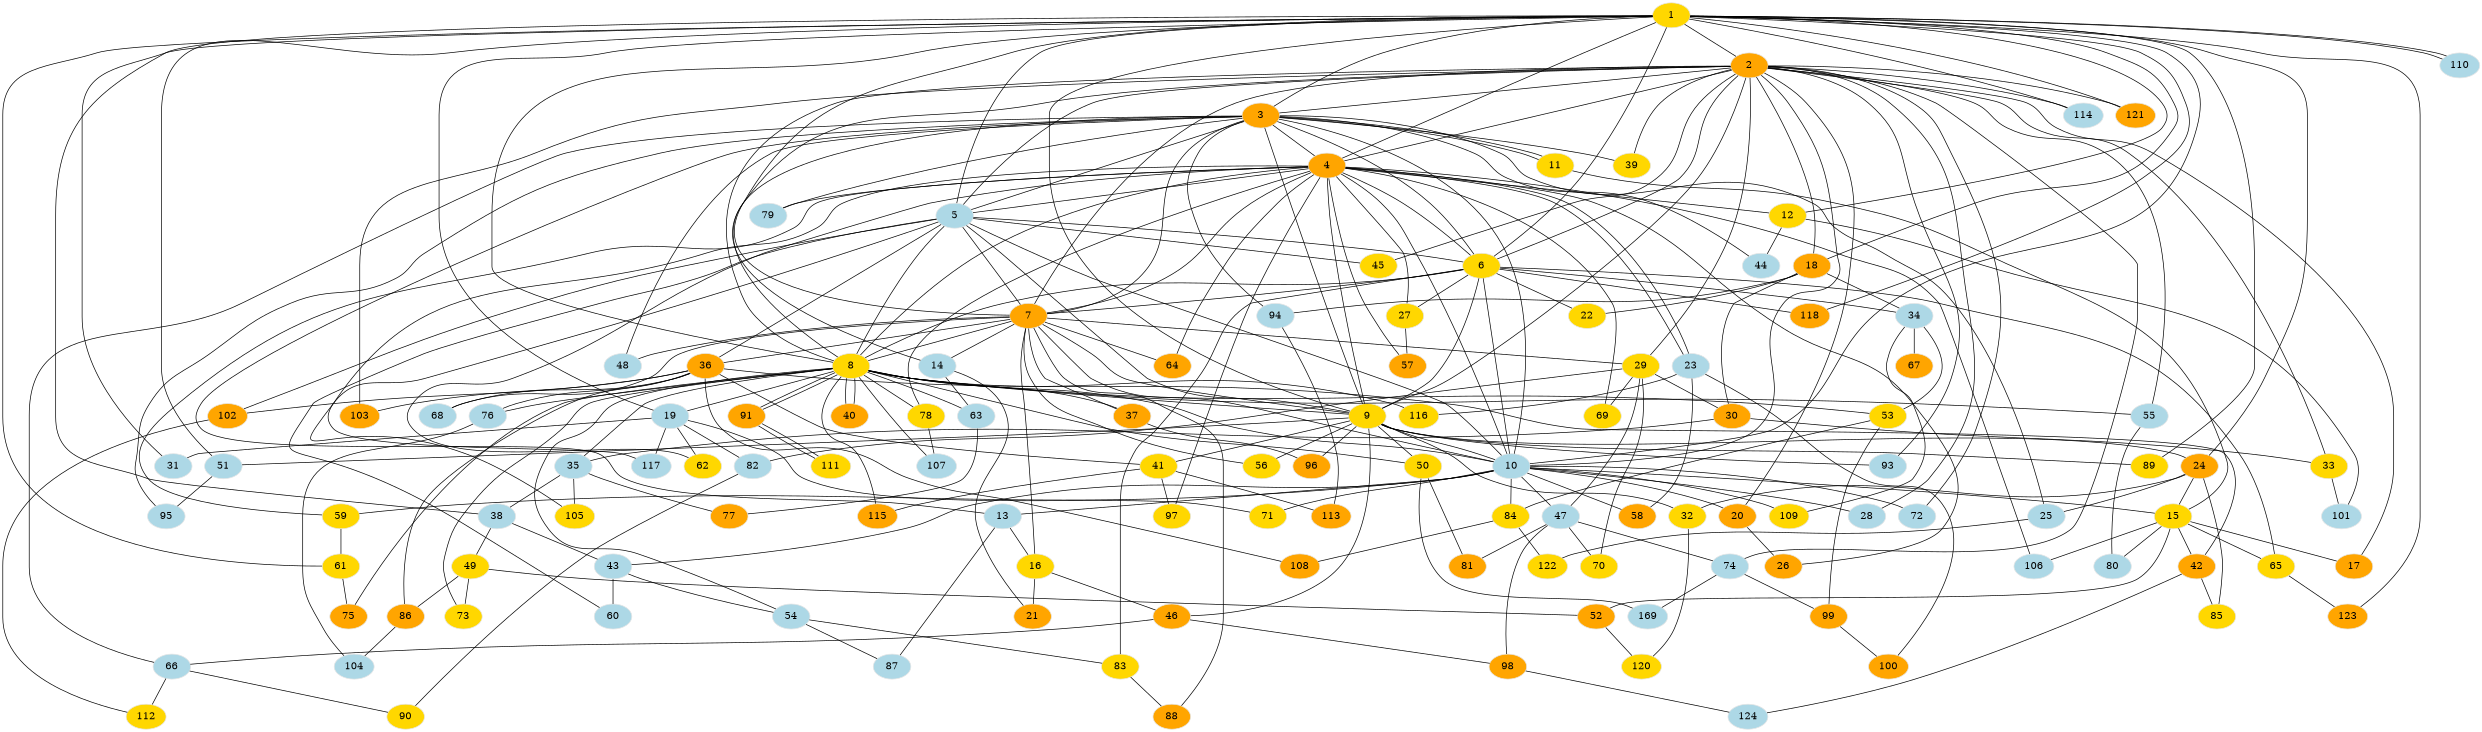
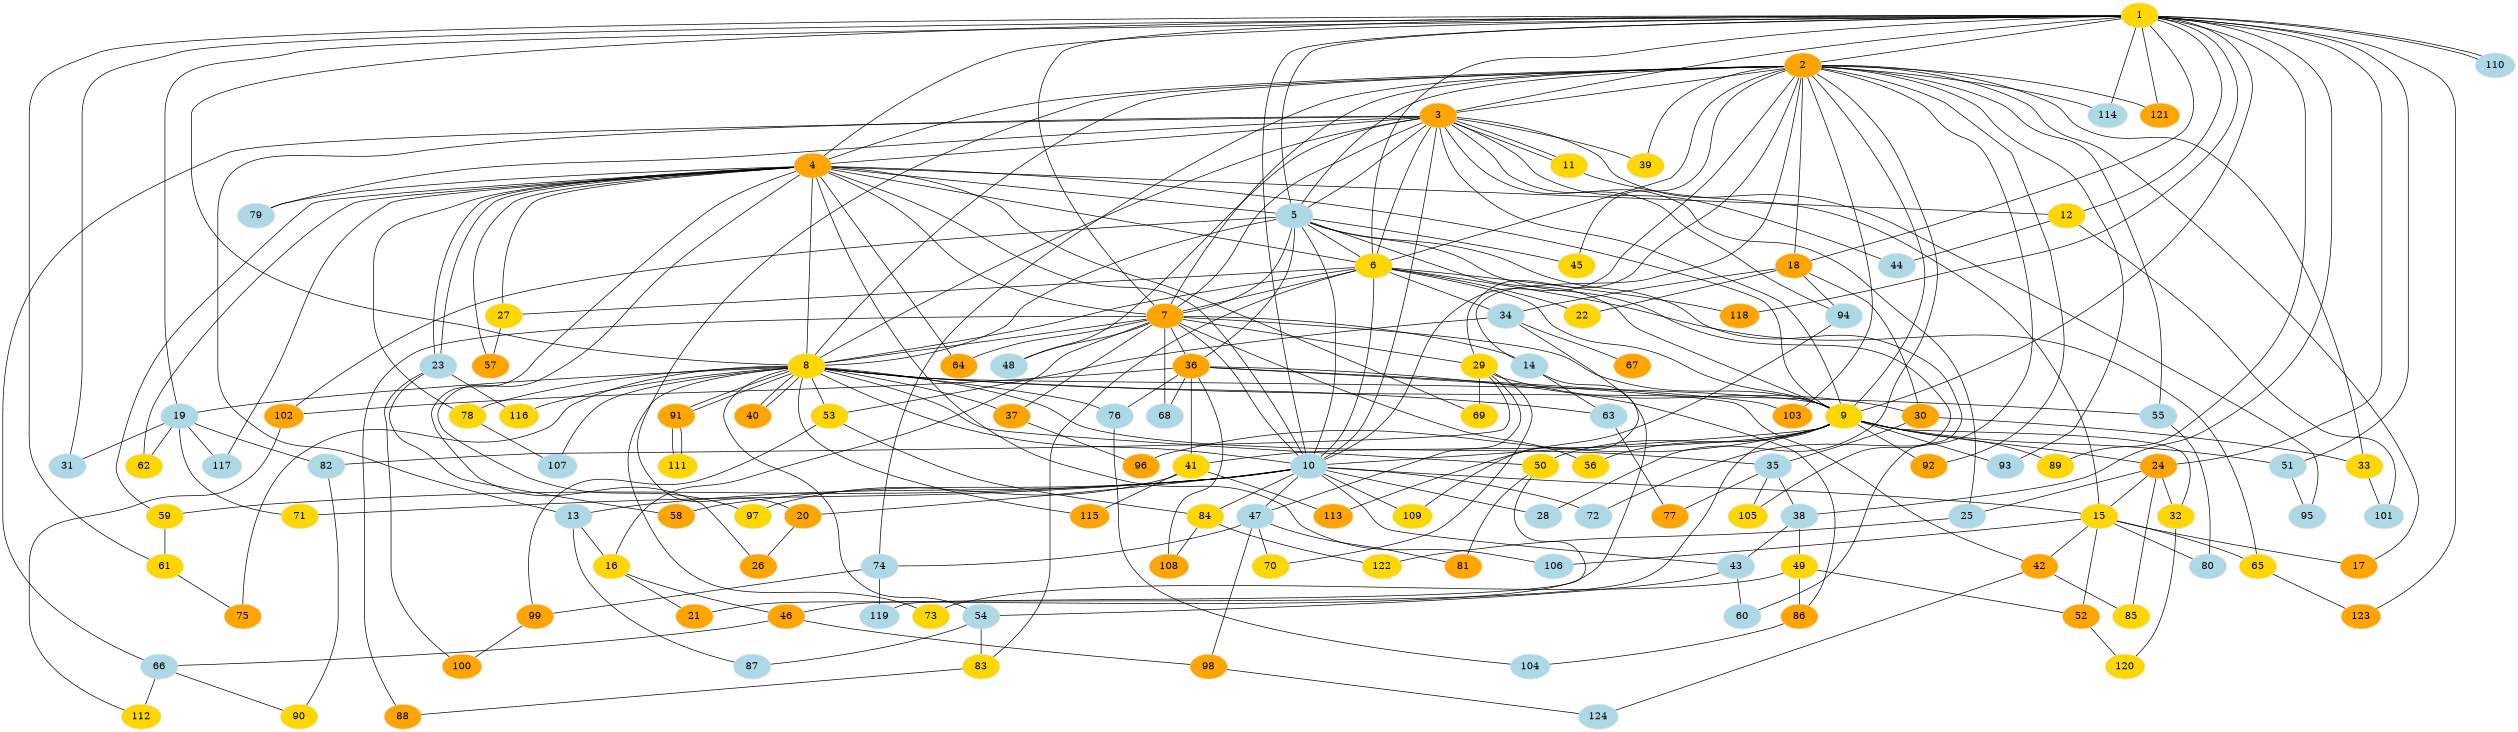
node "92": added
node "169": label "169" -> "119"
